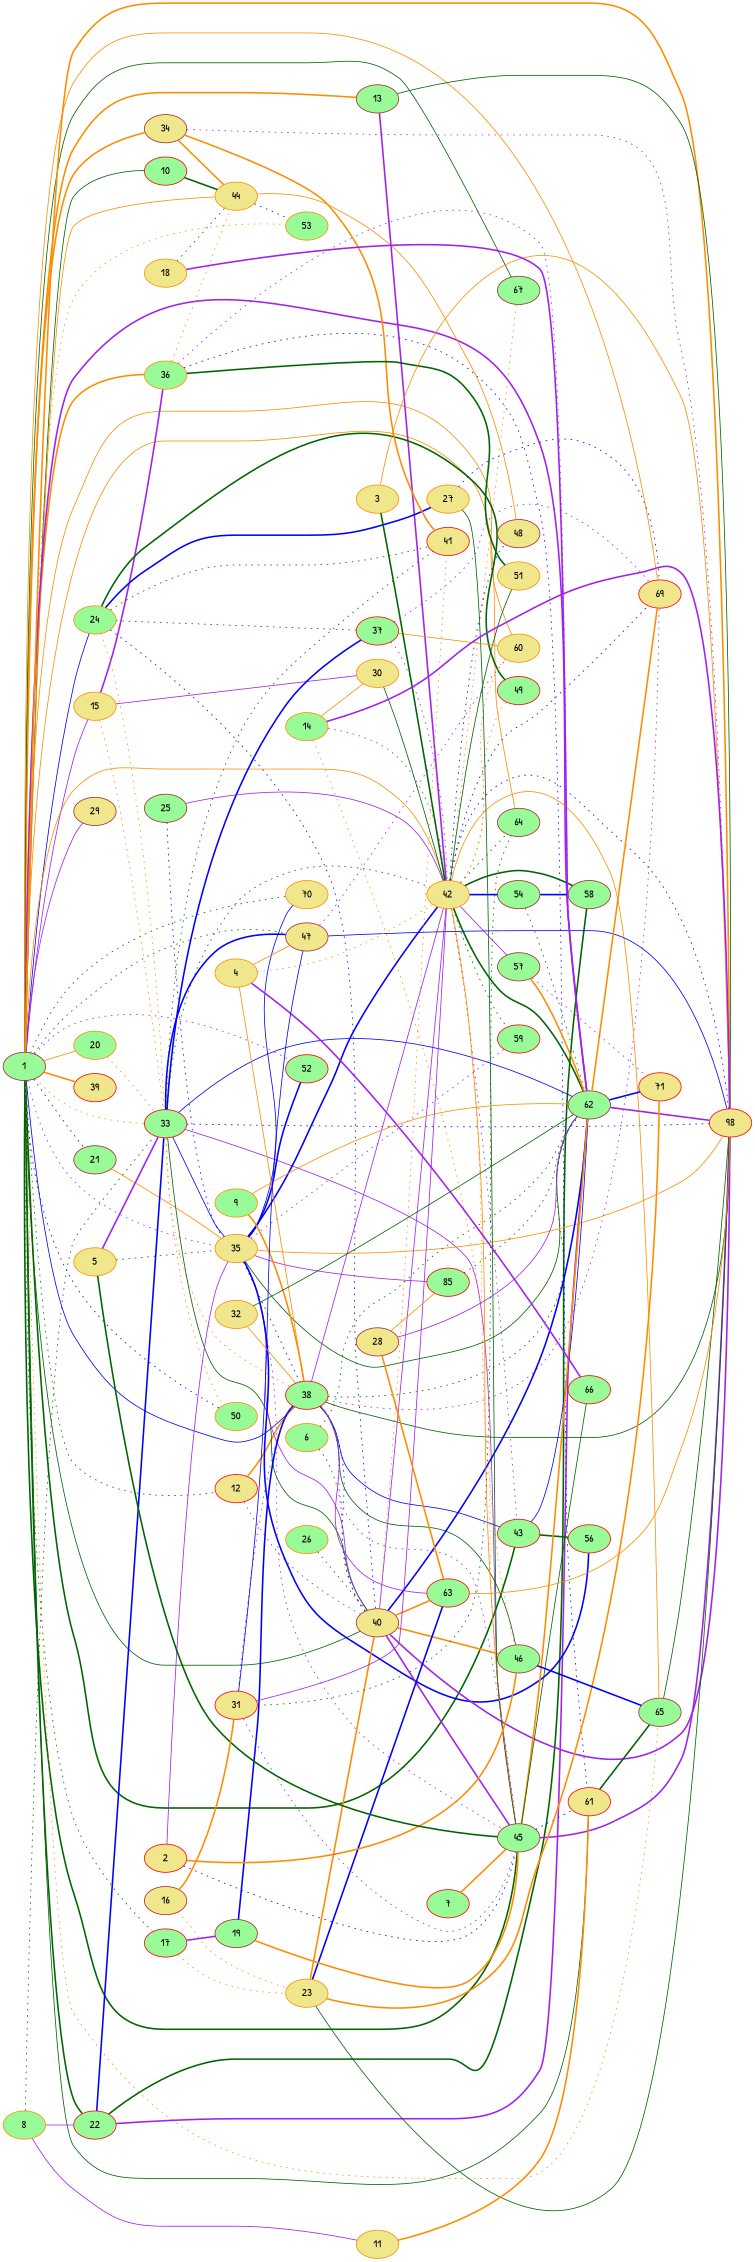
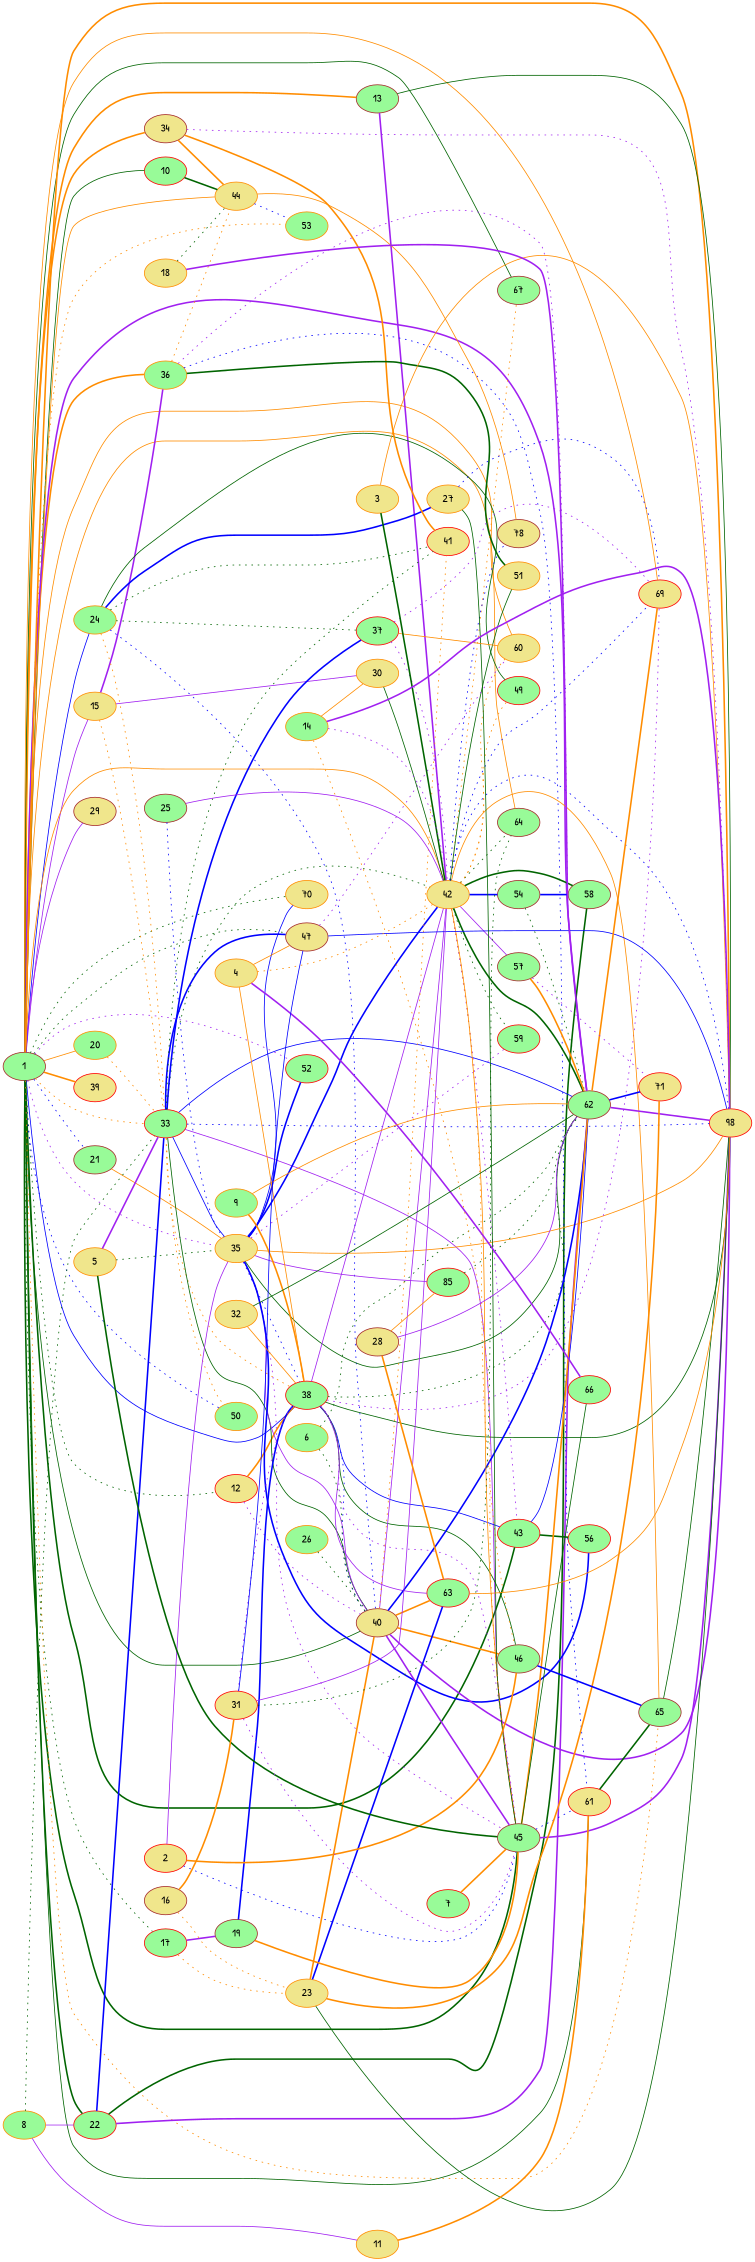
edge "24" -- "49": style bold -> solid
node "48": label "48" -> "78"
